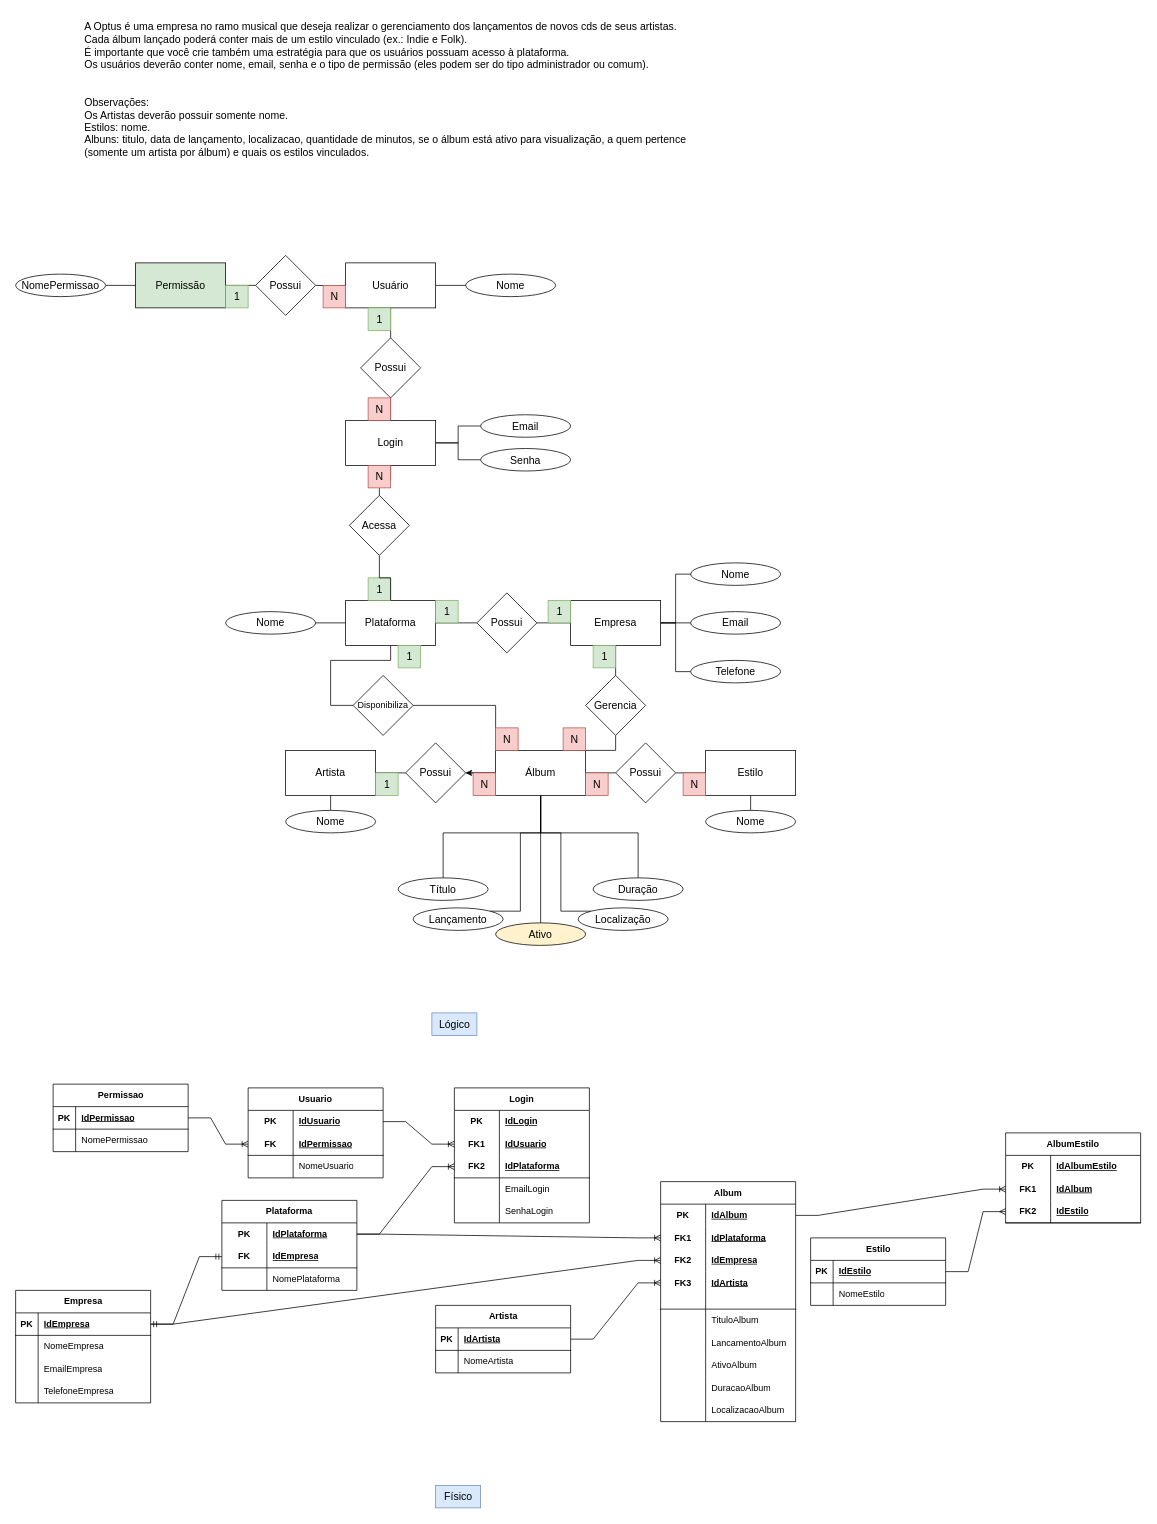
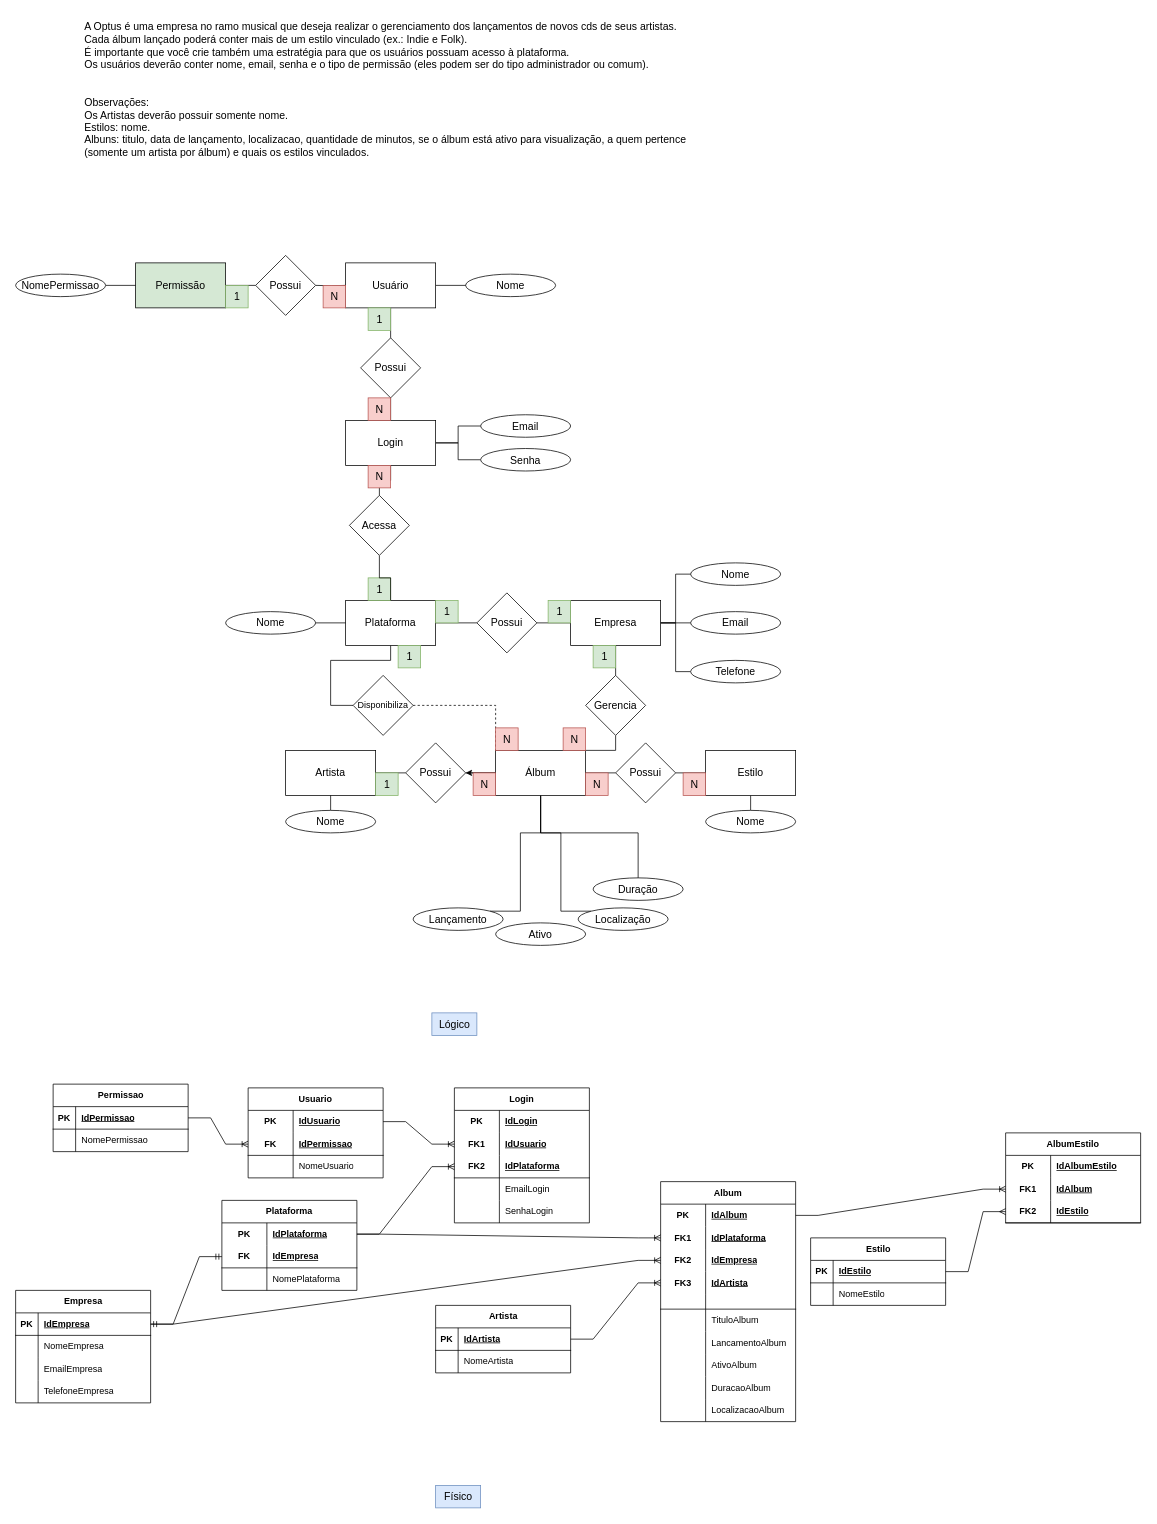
edge "Disponibiliza" -- "Álbum": style solid -> dashed
edge "Álbum" -- "Título": removed
edge "Álbum" -- "Ativo": removed
node "Título": removed
node "Ativo": fillcolor #fff2cc -> #ffffff
